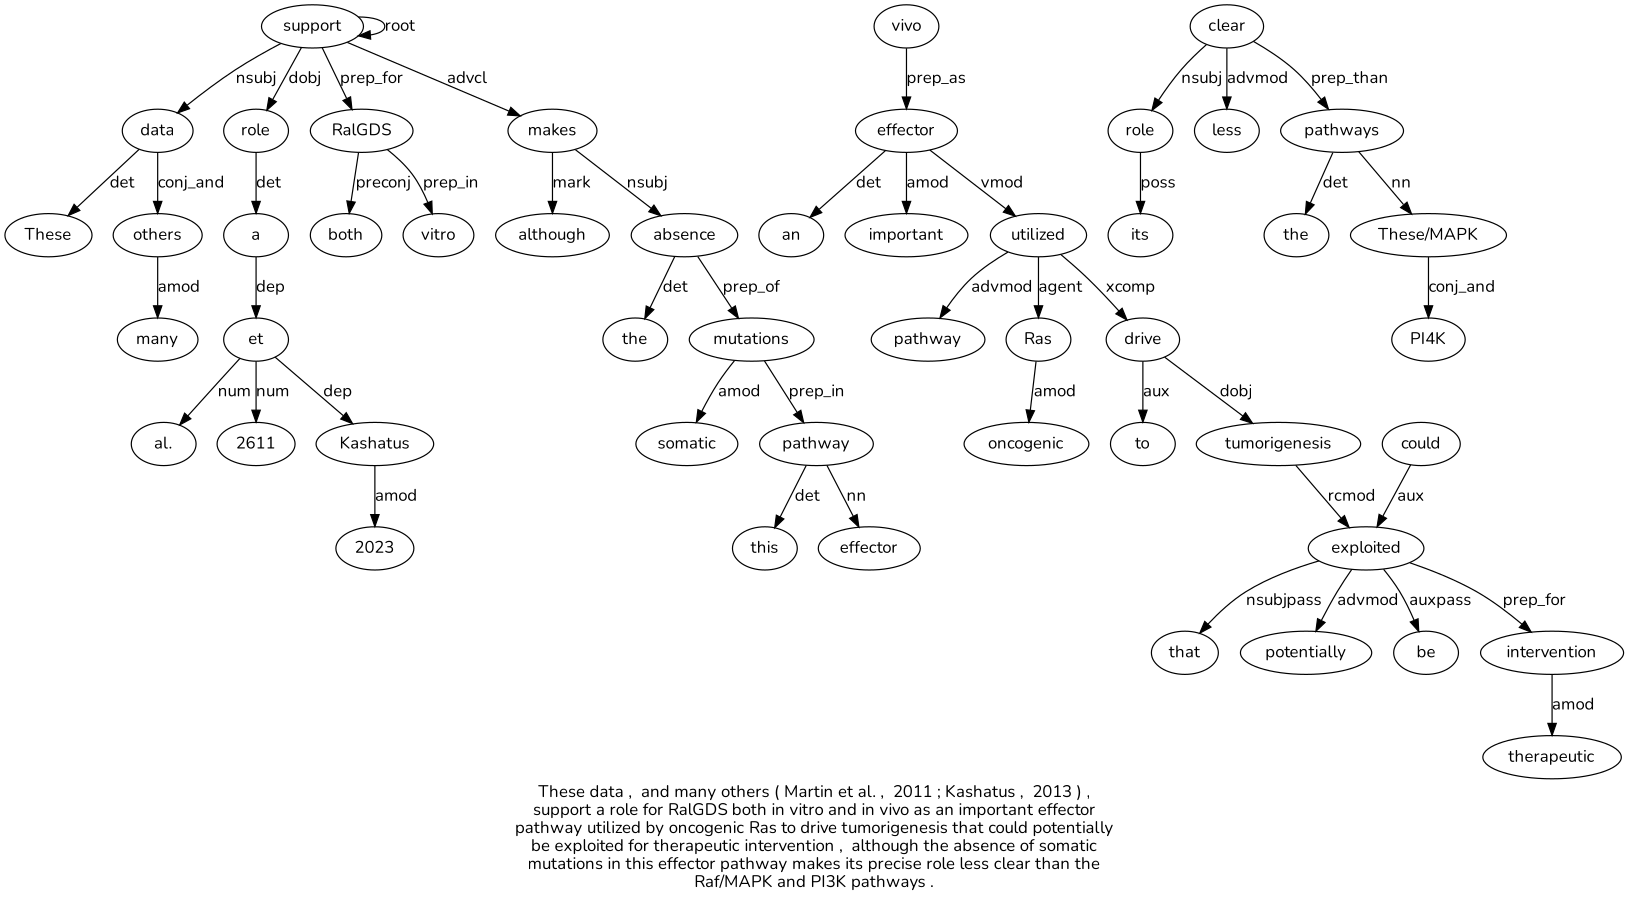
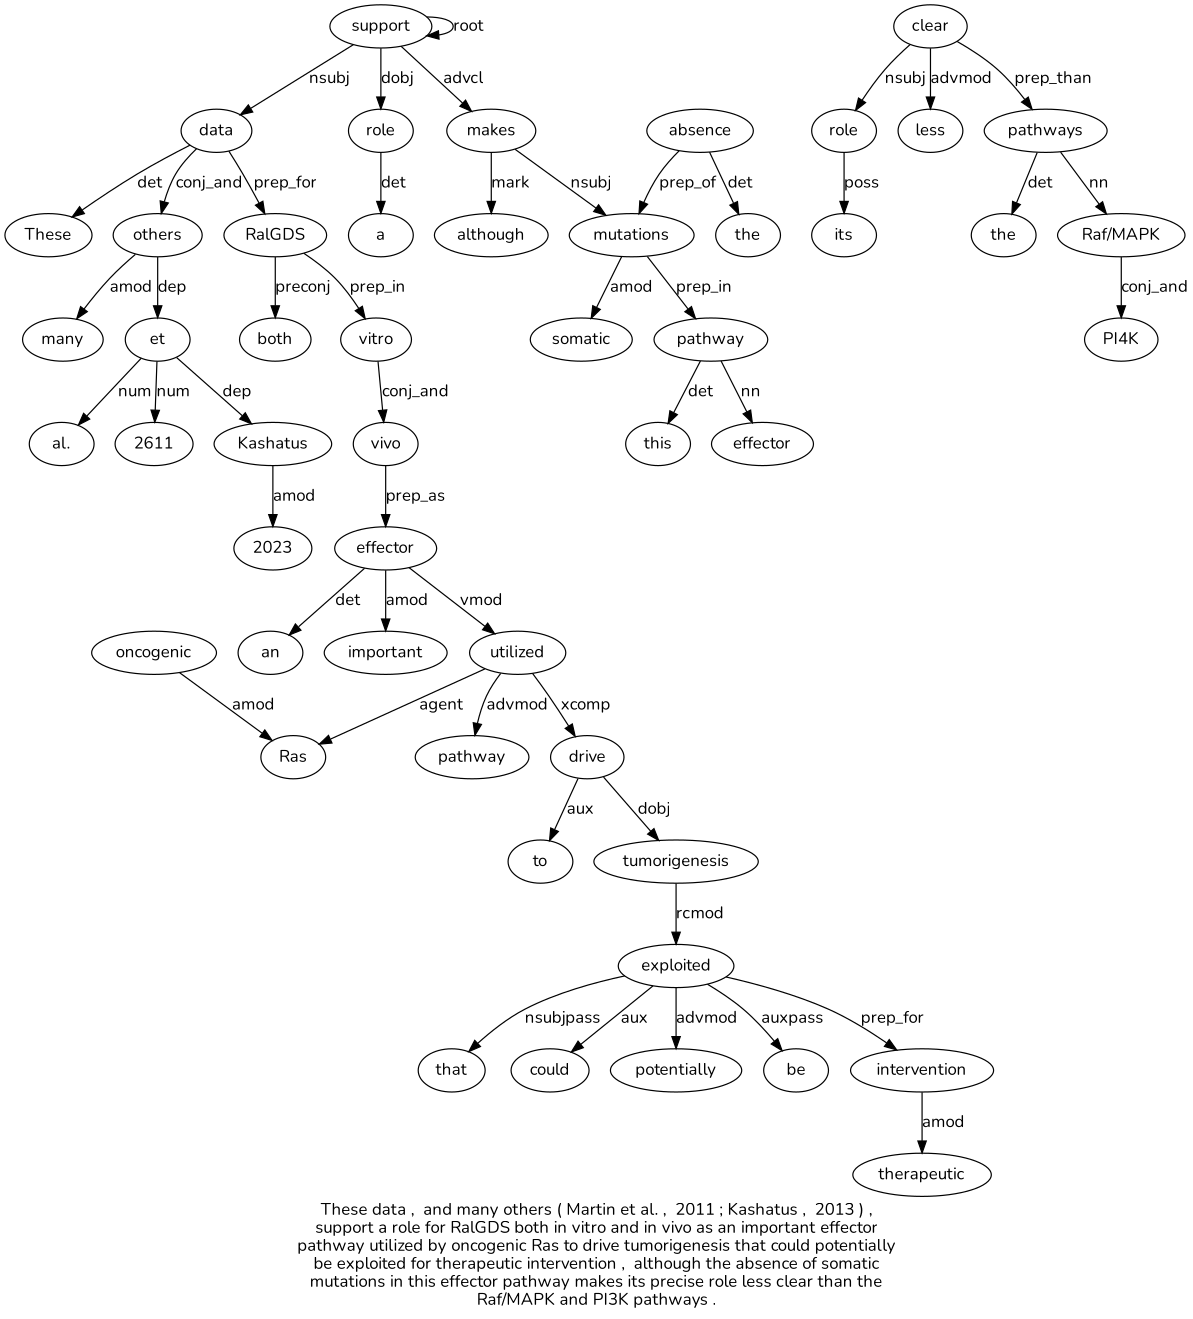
edge "support" -> "RalGDS": now "data" -> "RalGDS"
edge "makes" -> "absence": now "makes" -> "mutations"
node "These/MAPK": label "These/MAPK" -> "Raf/MAPK"
edge "a" -> "et": now "others" -> "et"
edge "vitro" -> "vivo": added, label "conj_and"
edge "Ras" -> "oncogenic": reversed
edge "could" -> "exploited": reversed
